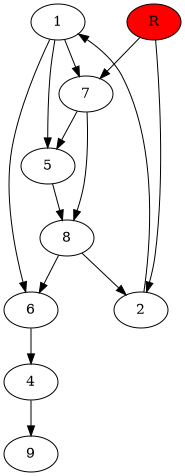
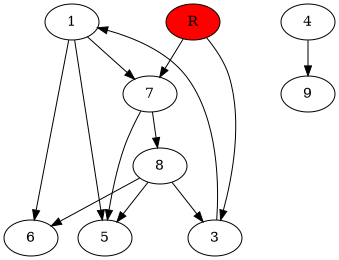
edge "5" -> "8": reversed
node "2": label "2" -> "3"
edge "6" -> "4": removed
